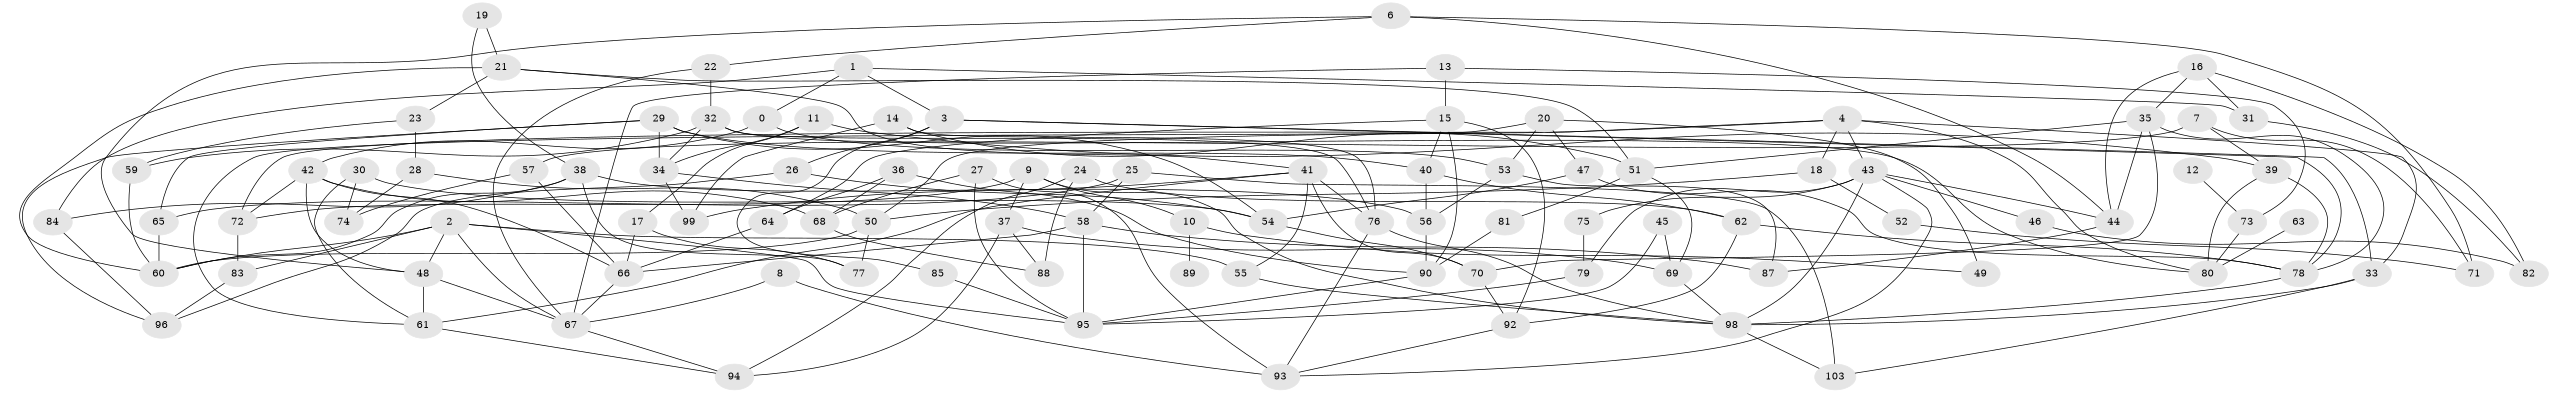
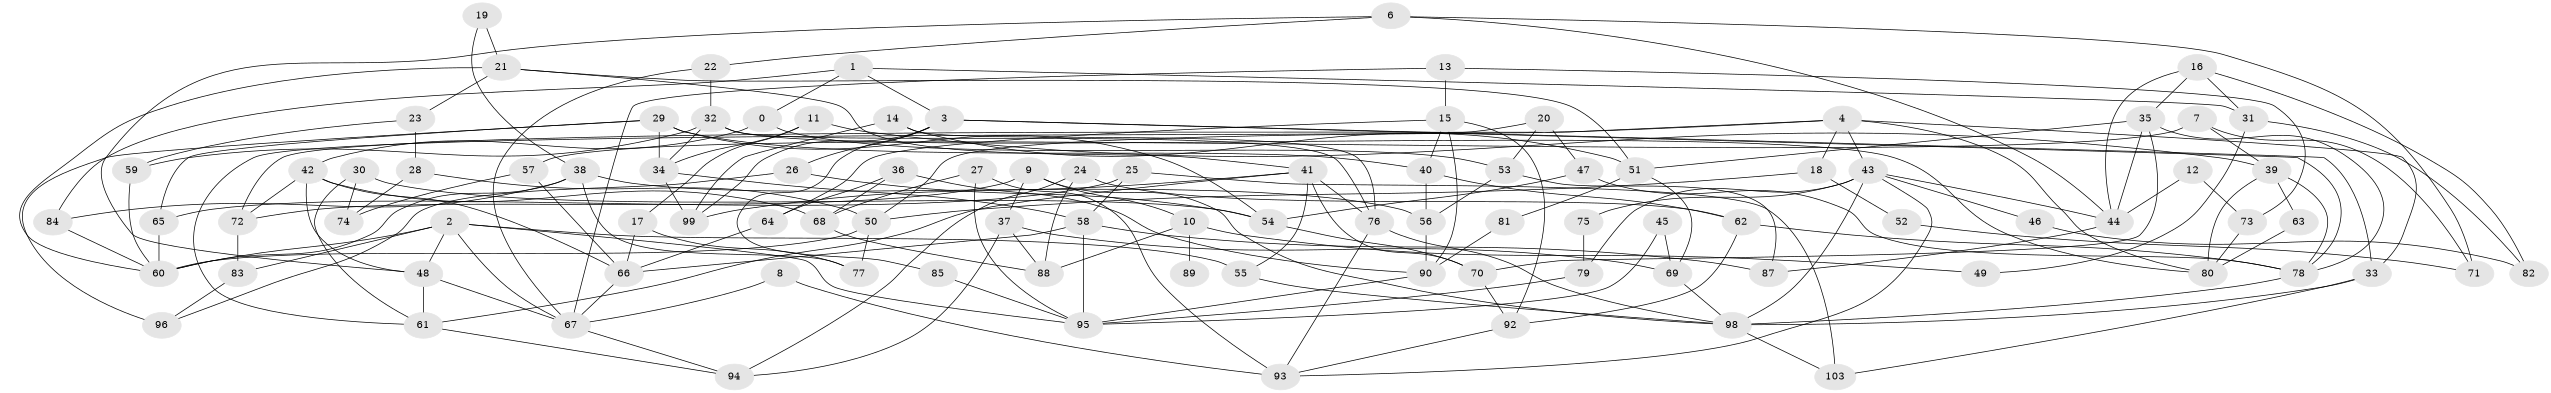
edge "20" -- "49": now "31" -- "49"
edge "3" -- "99": added
edge "39" -- "63": added
edge "12" -- "44": added
edge "10" -- "88": added
edge "84" -- "96": now "84" -- "60"
